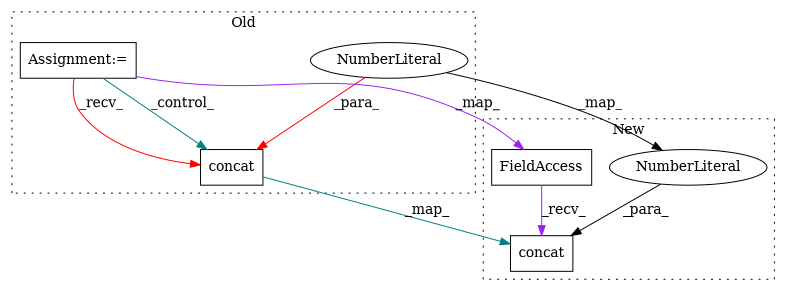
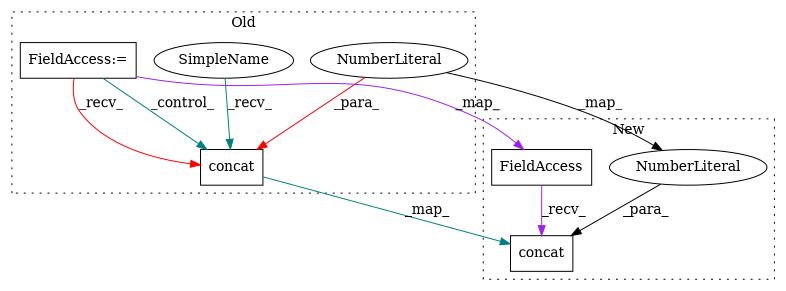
node "Assignment:=": label "Assignment:=" -> "FieldAccess:="
node "SimpleName": added
